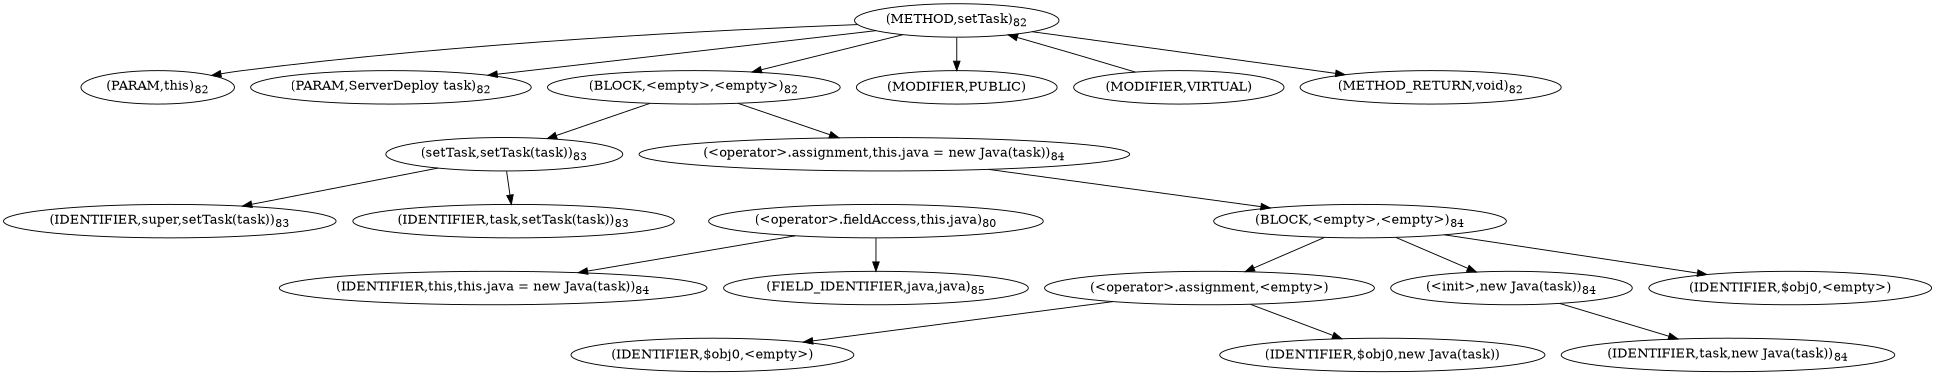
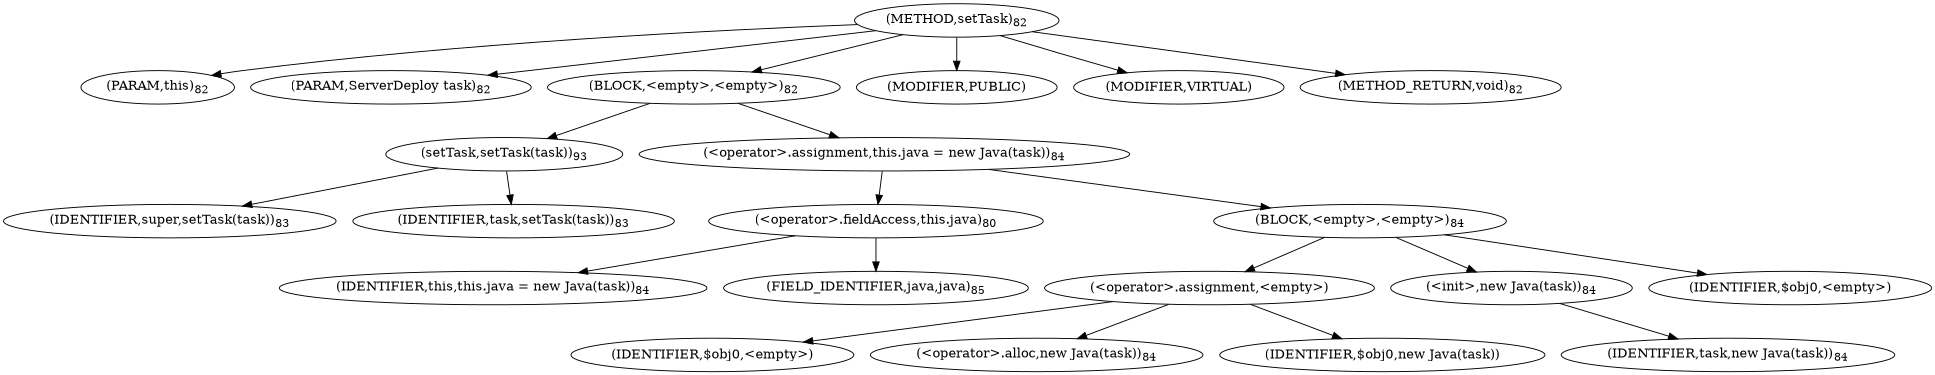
edge "(MODIFIER,VIRTUAL)" -> "(METHOD,setTask)": reversed
node "(setTask,setTask(task))": text "83" -> "93"
edge "(<operator>.assignment,this.java = new Java(task))" -> "(<operator>.fieldAccess,this.java)": added
node "(<operator>.alloc,new Java(task))": added
